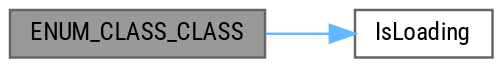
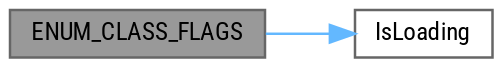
node "ENUM_CLASS_CLASS": label "ENUM_CLASS_CLASS" -> "ENUM_CLASS_FLAGS"
